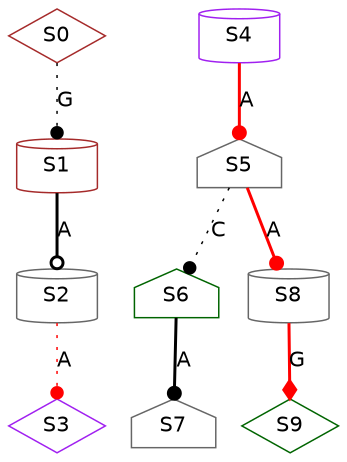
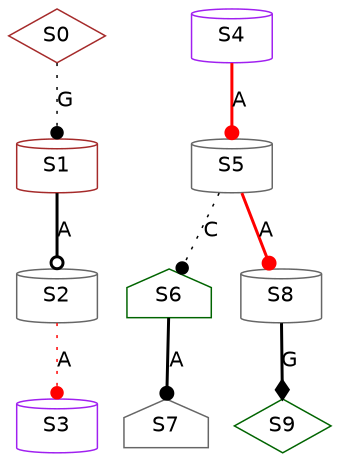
node "S5": shape house -> cylinder
edge "S8" -> "S9": color red -> black
node "S3": shape diamond -> cylinder
